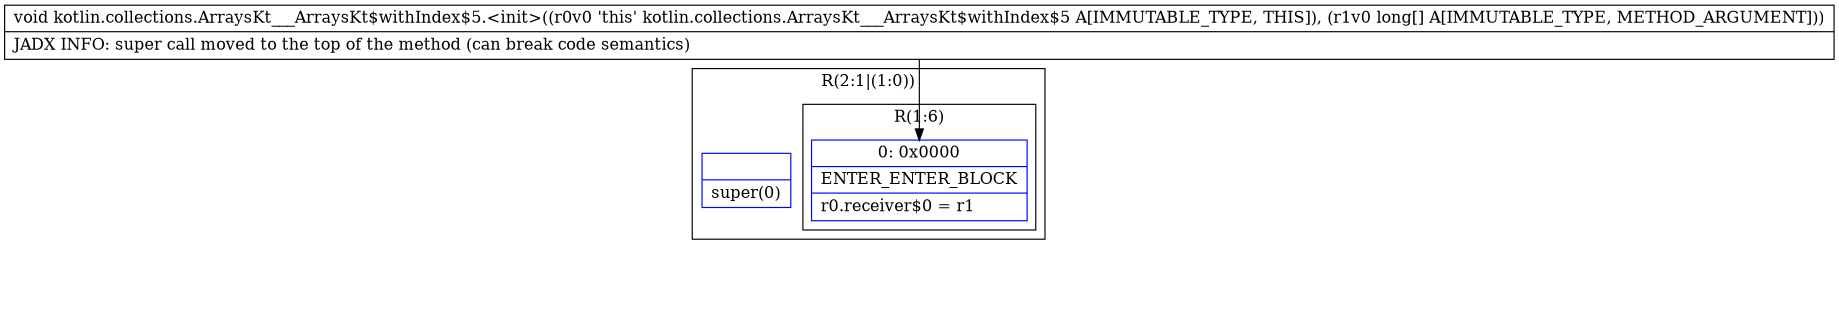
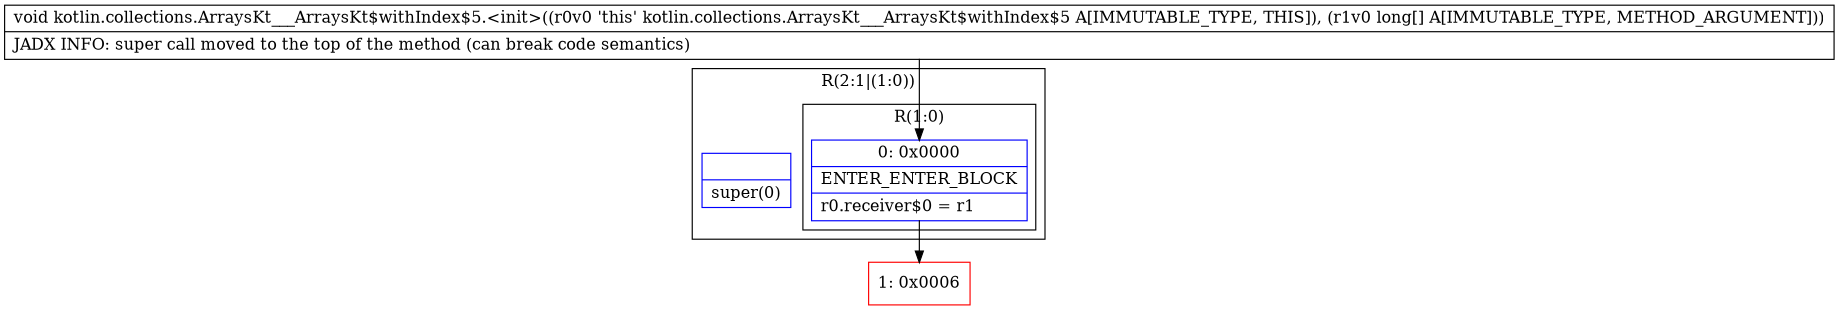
cluster "R(1:6)": label "R(1:6)" -> "R(1:0)"
node "1: 0x0006": added
